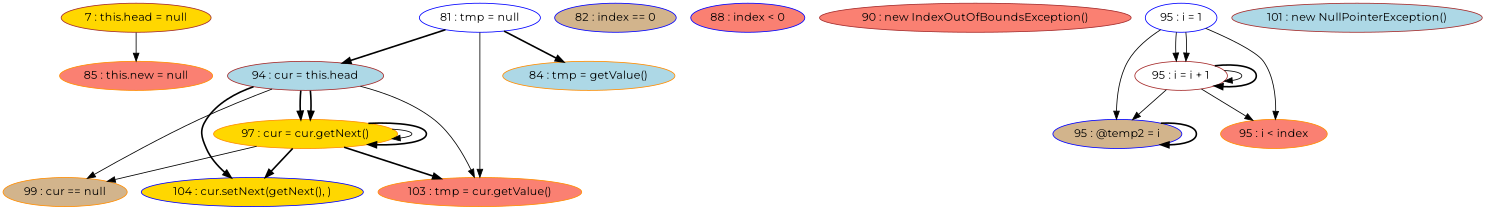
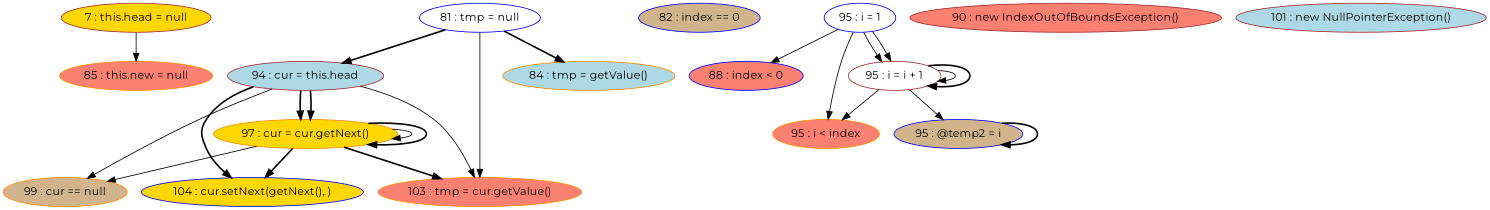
edge "95 : i = 1" -> "95 : @temp2 = i": now "95 : i = 1" -> "88 : index < 0"
